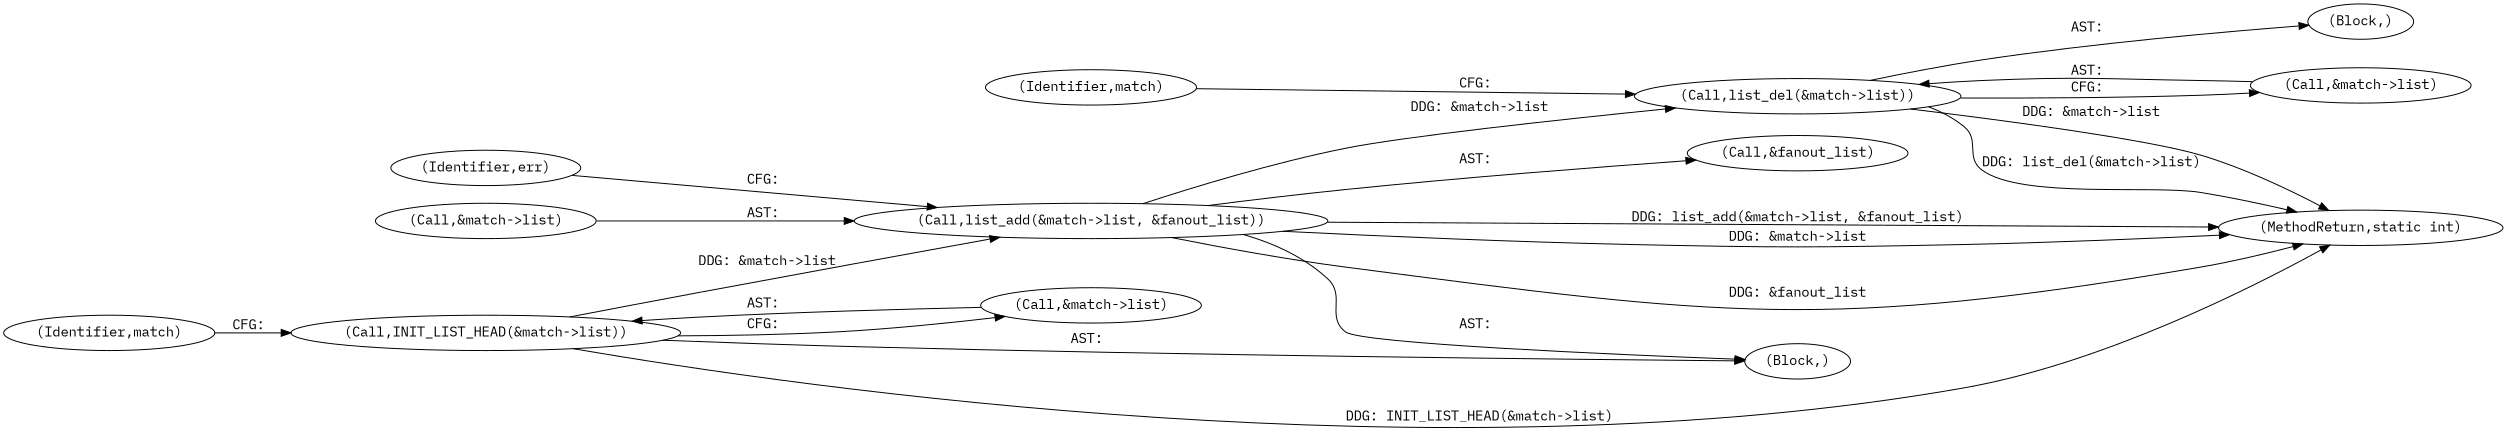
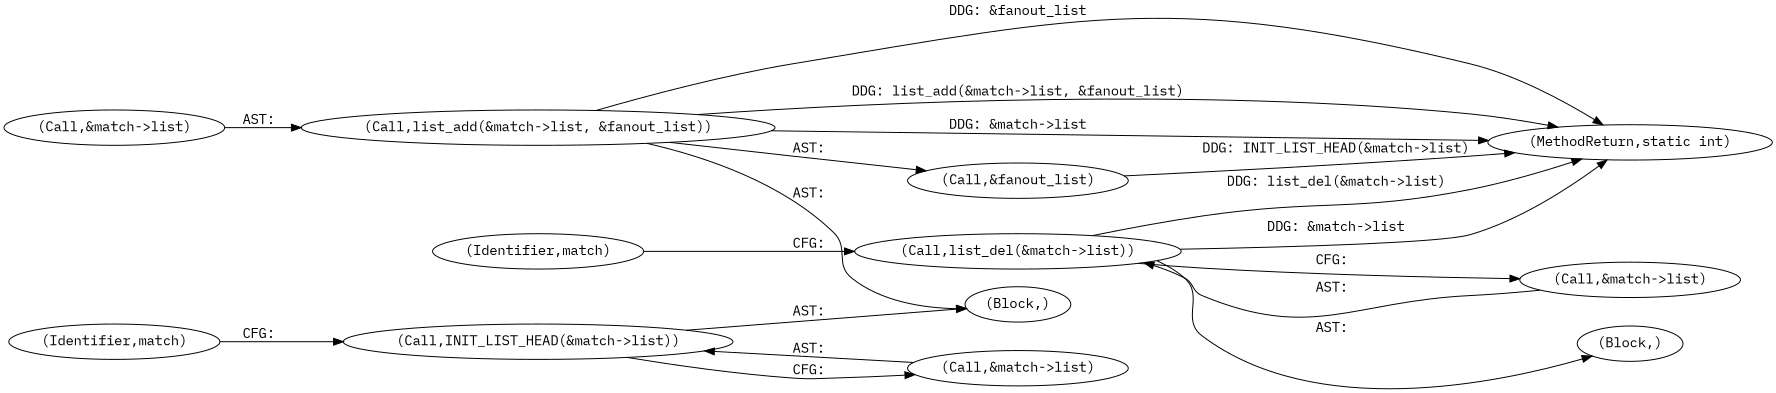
edge "(Call,list_add(&match->list, &fanout_list))" -> "(Call,list_del(&match->list))": removed, label "DDG: &match->list"
node "(Identifier,err)": removed
edge "(Call,INIT_LIST_HEAD(&match->list))" -> "(Call,list_add(&match->list, &fanout_list))": removed, label "DDG: &match->list"
edge "(Call,INIT_LIST_HEAD(&match->list))" -> "(MethodReturn,static int)": now "(Call,&fanout_list)" -> "(MethodReturn,static int)"
